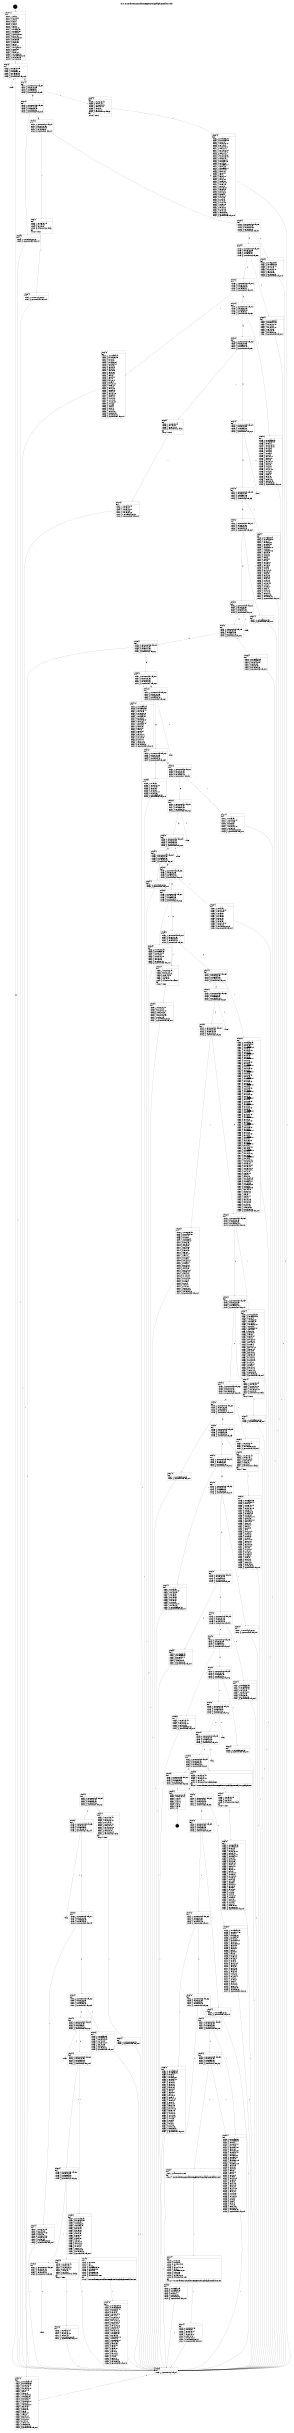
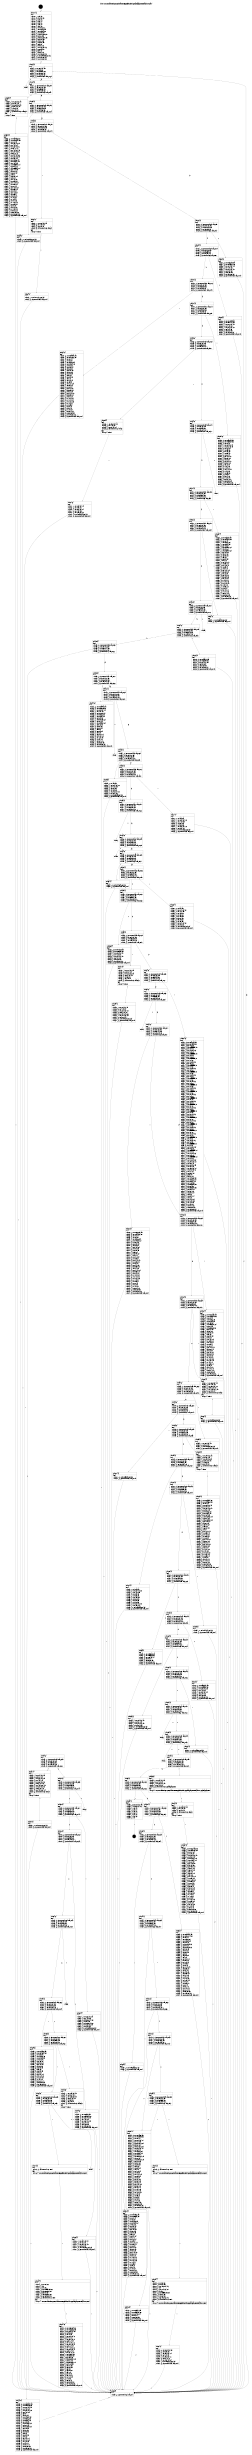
node "0x402775 [5]": added
